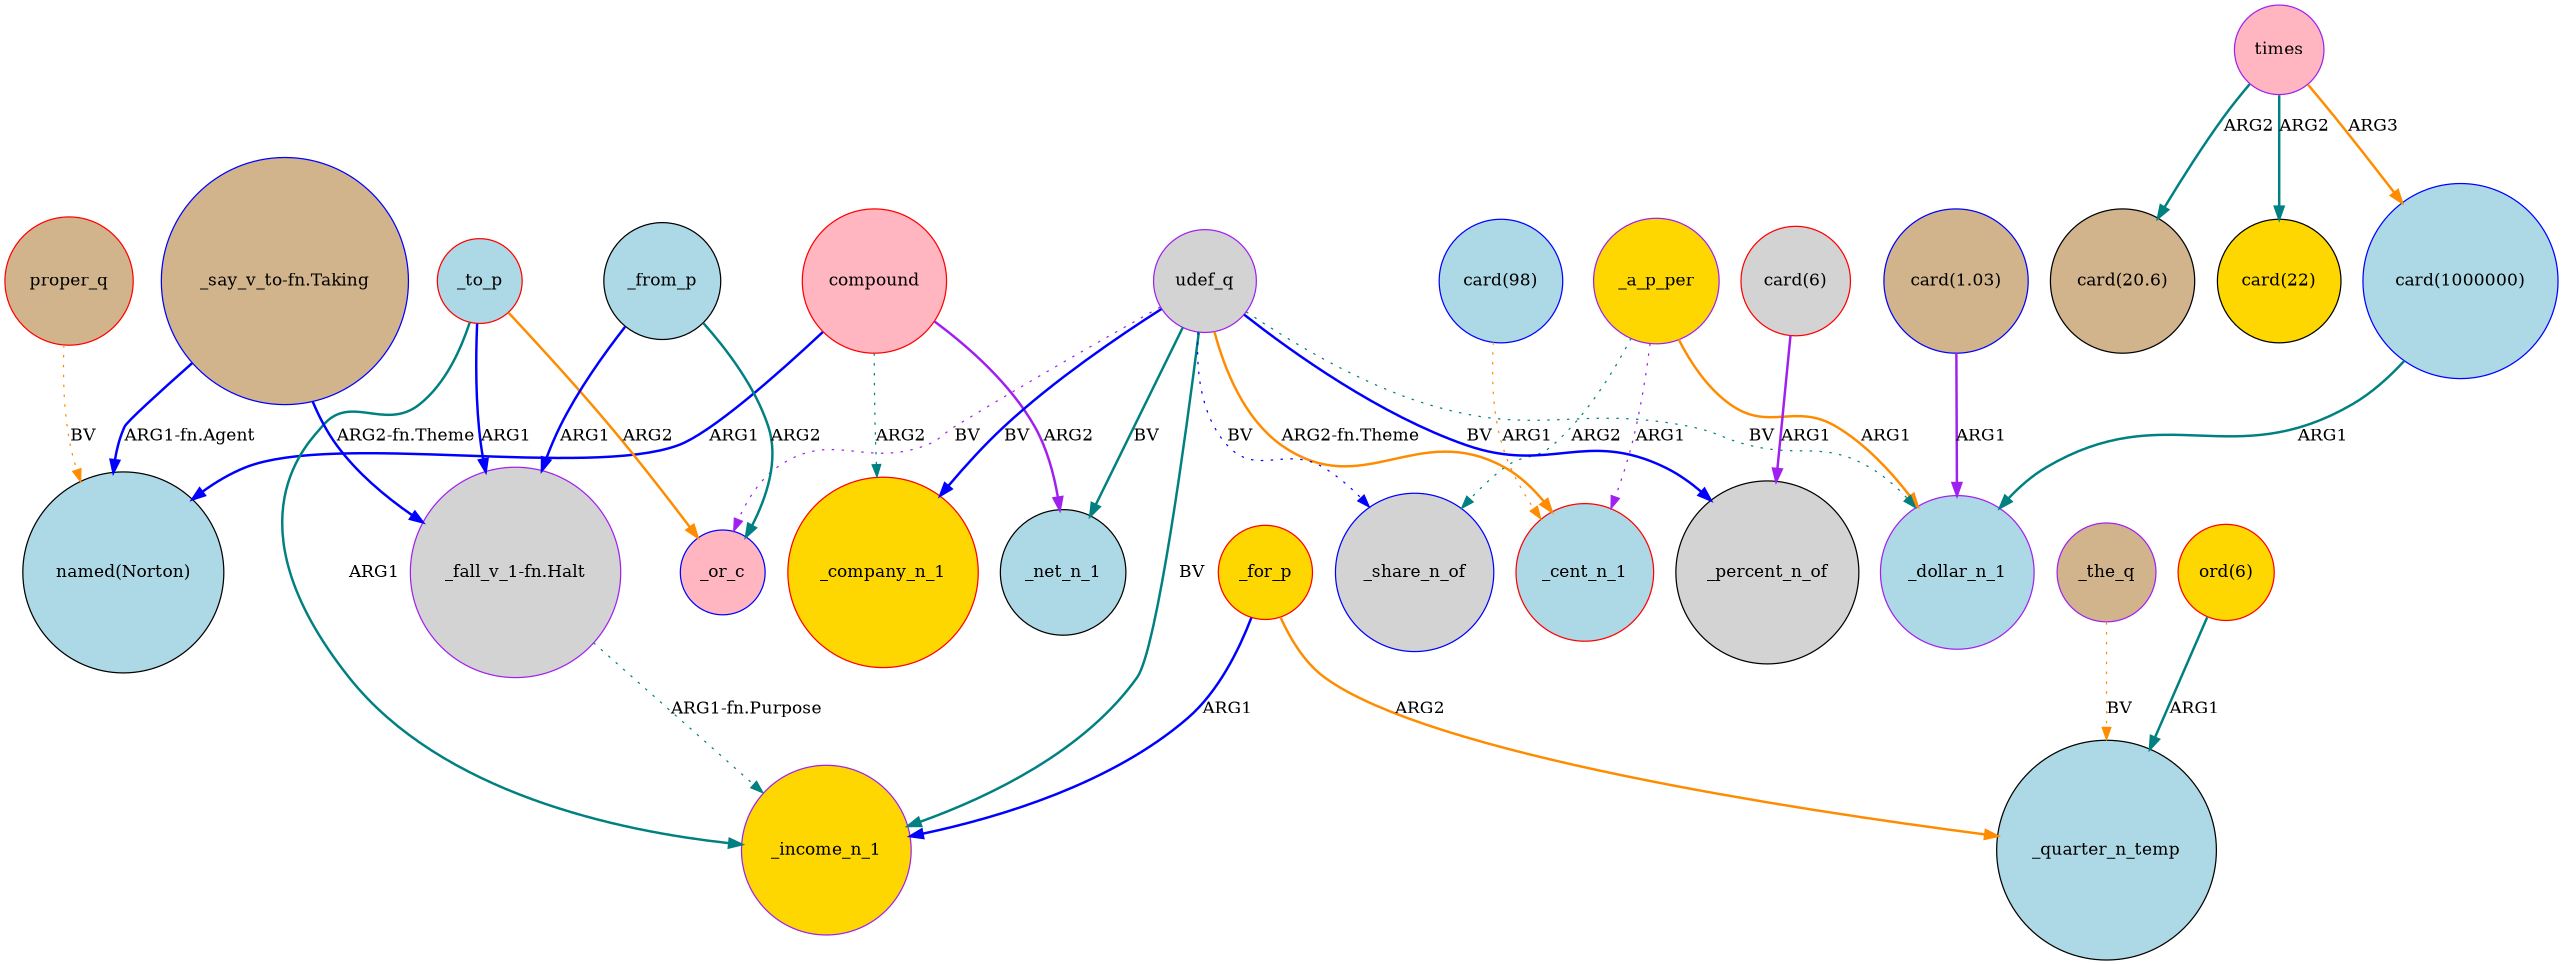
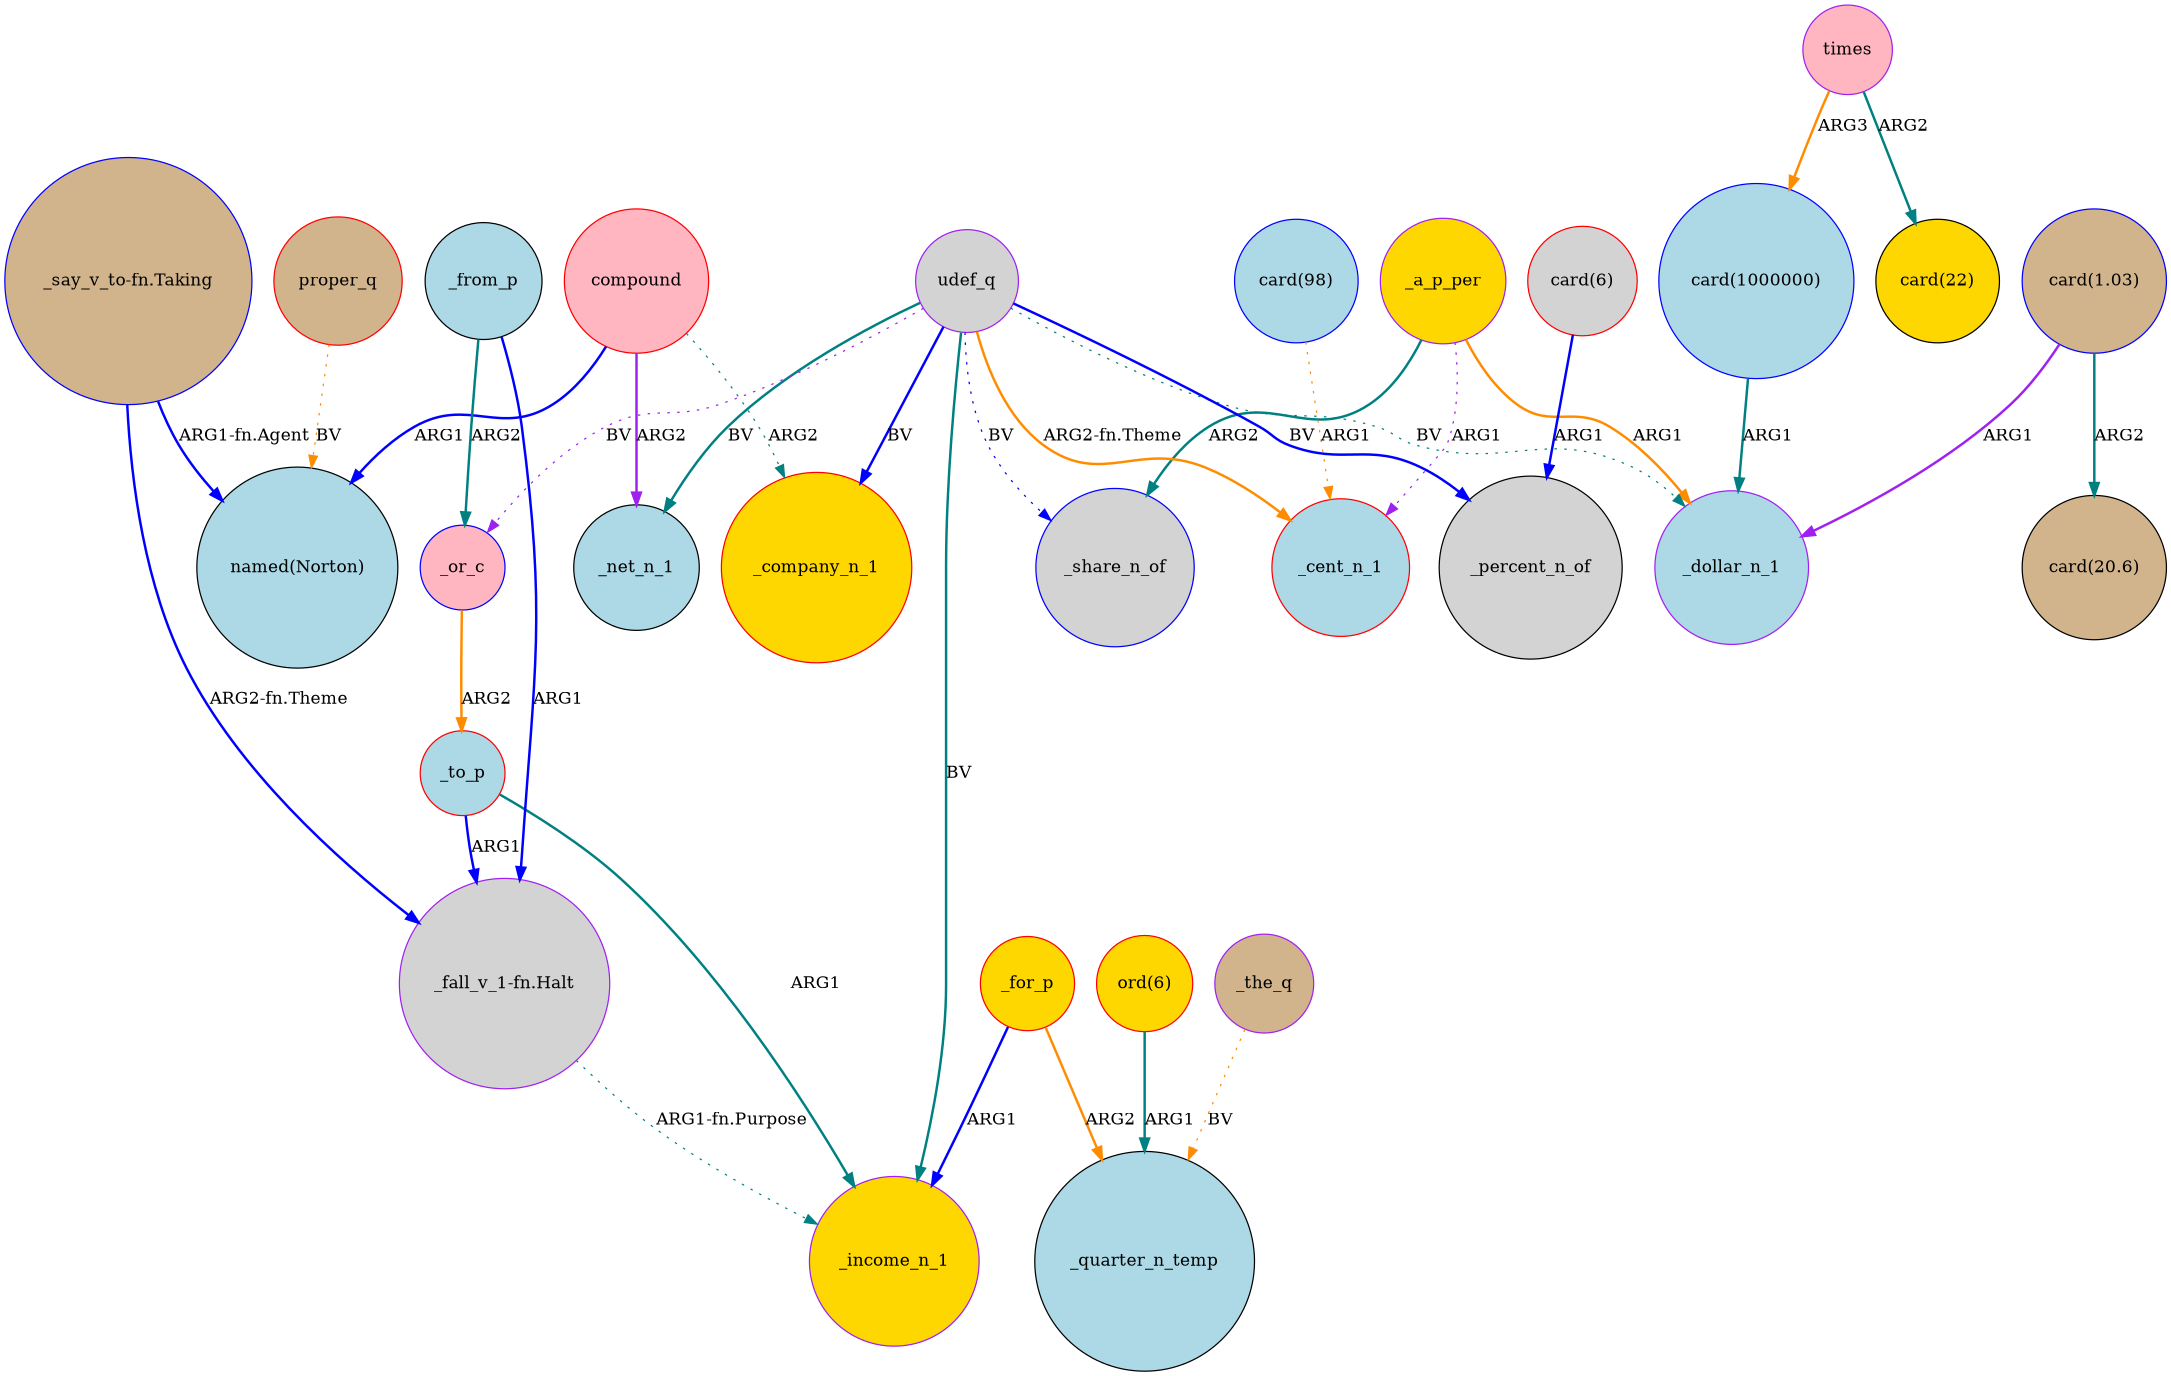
edge "times" -> "card(20.6)": now "card(1.03)" -> "card(20.6)"
edge "card(6)" -> "_percent_n_of": color purple -> blue
edge "_to_p" -> "_or_c": reversed
edge "_a_p_per" -> "_share_n_of": style dotted -> bold
